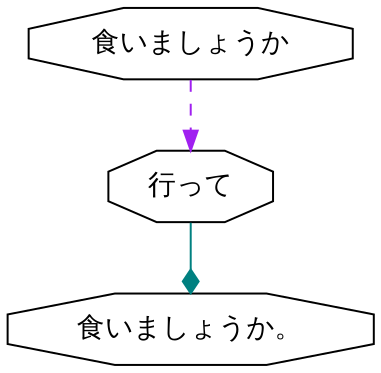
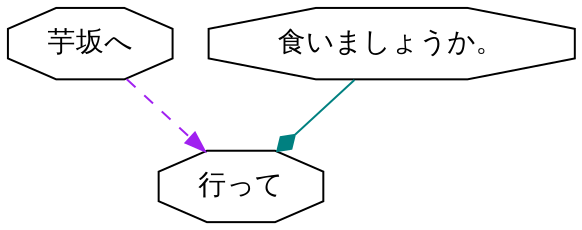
node "食いましょうか": label "食いましょうか" -> "芋坂へ"
edge "行って" -> "食いましょうか。": reversed
